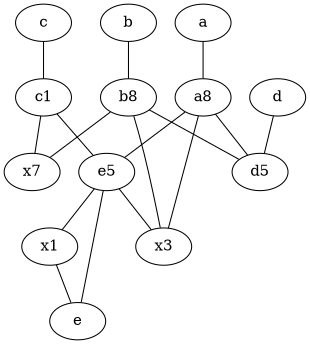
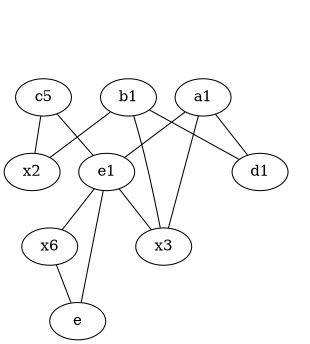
node "c": removed
node "b": removed
node "a": removed
node "c1": label "c1" -> "c5"
node "b8": label "b8" -> "b1"
node "a8": label "a8" -> "a1"
node "d": removed
node "x7": label "x7" -> "x2"
node "e5": label "e5" -> "e1"
node "d5": label "d5" -> "d1"
node "x1": label "x1" -> "x6"
